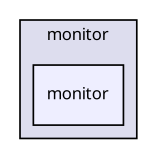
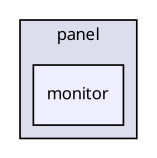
cluster "monitor": label "monitor" -> "panel"
